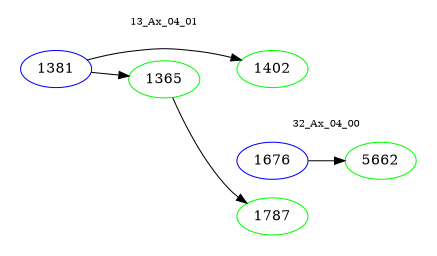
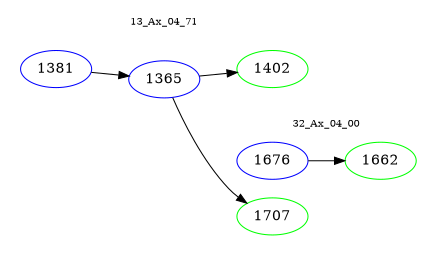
cluster "13_Ax_04_01": label "13_Ax_04_01" -> "13_Ax_04_71"
edge "1381" -> "1402": now "1365" -> "1402"
node "1365": color green -> blue
node "5662": label "5662" -> "1662"
node "1787": label "1787" -> "1707"
